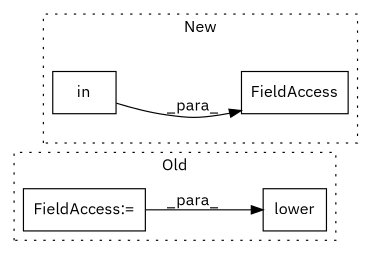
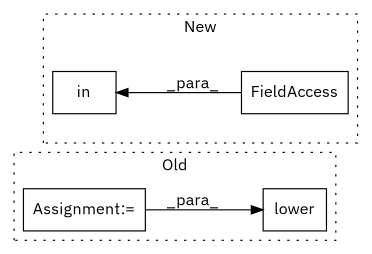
edge "in" -> "FieldAccess": reversed
node "FieldAccess:=": label "FieldAccess:=" -> "Assignment:="
